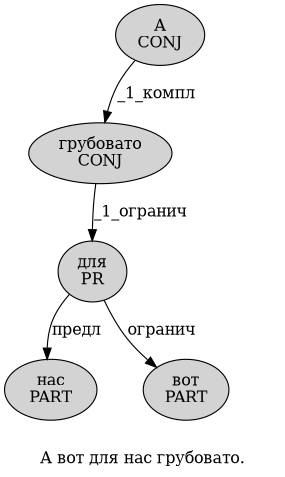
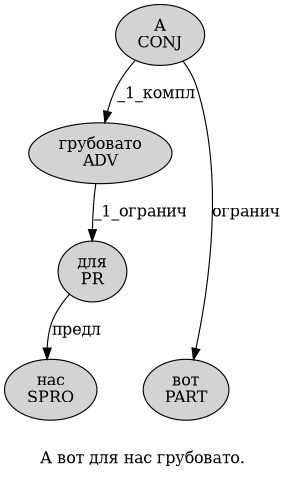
node "грубовато CONJ": label "грубовато CONJ" -> "грубовато ADV"
edge "для PR" -> "вот PART": now "А CONJ" -> "вот PART"
node "нас PART": label "нас PART" -> "нас SPRO"
